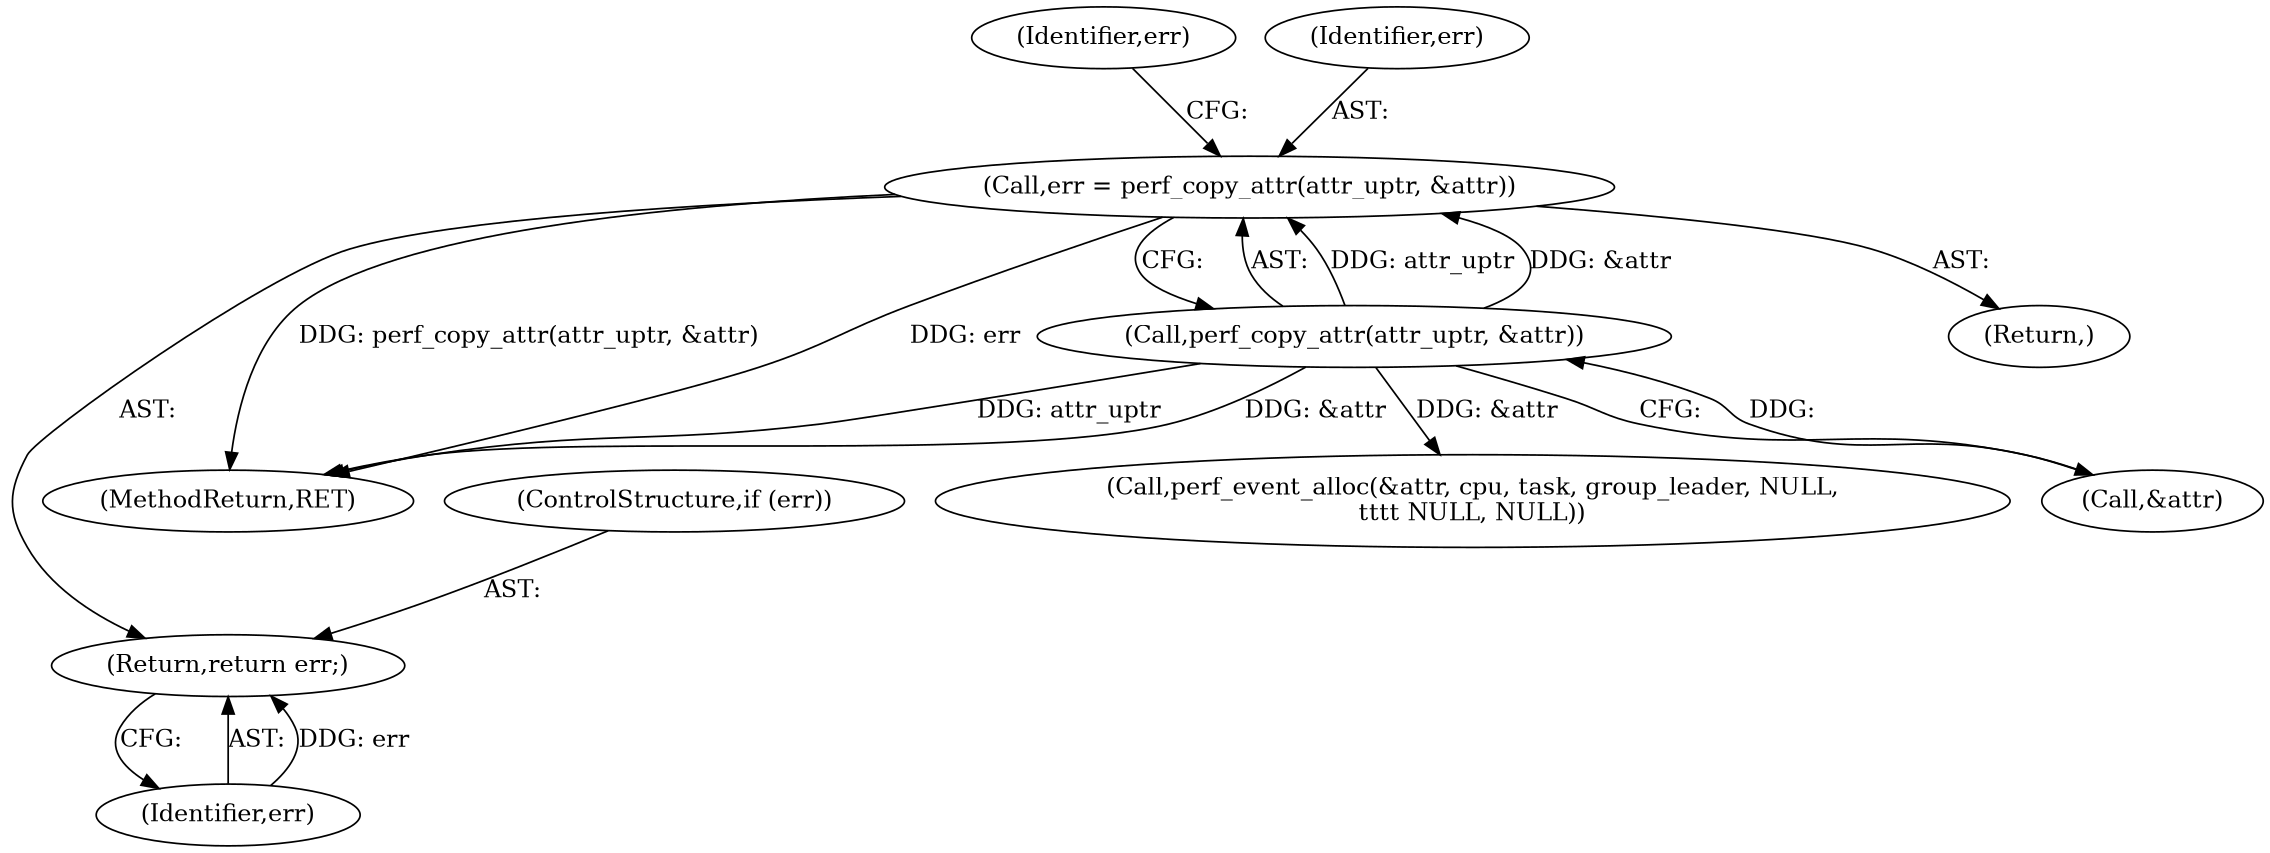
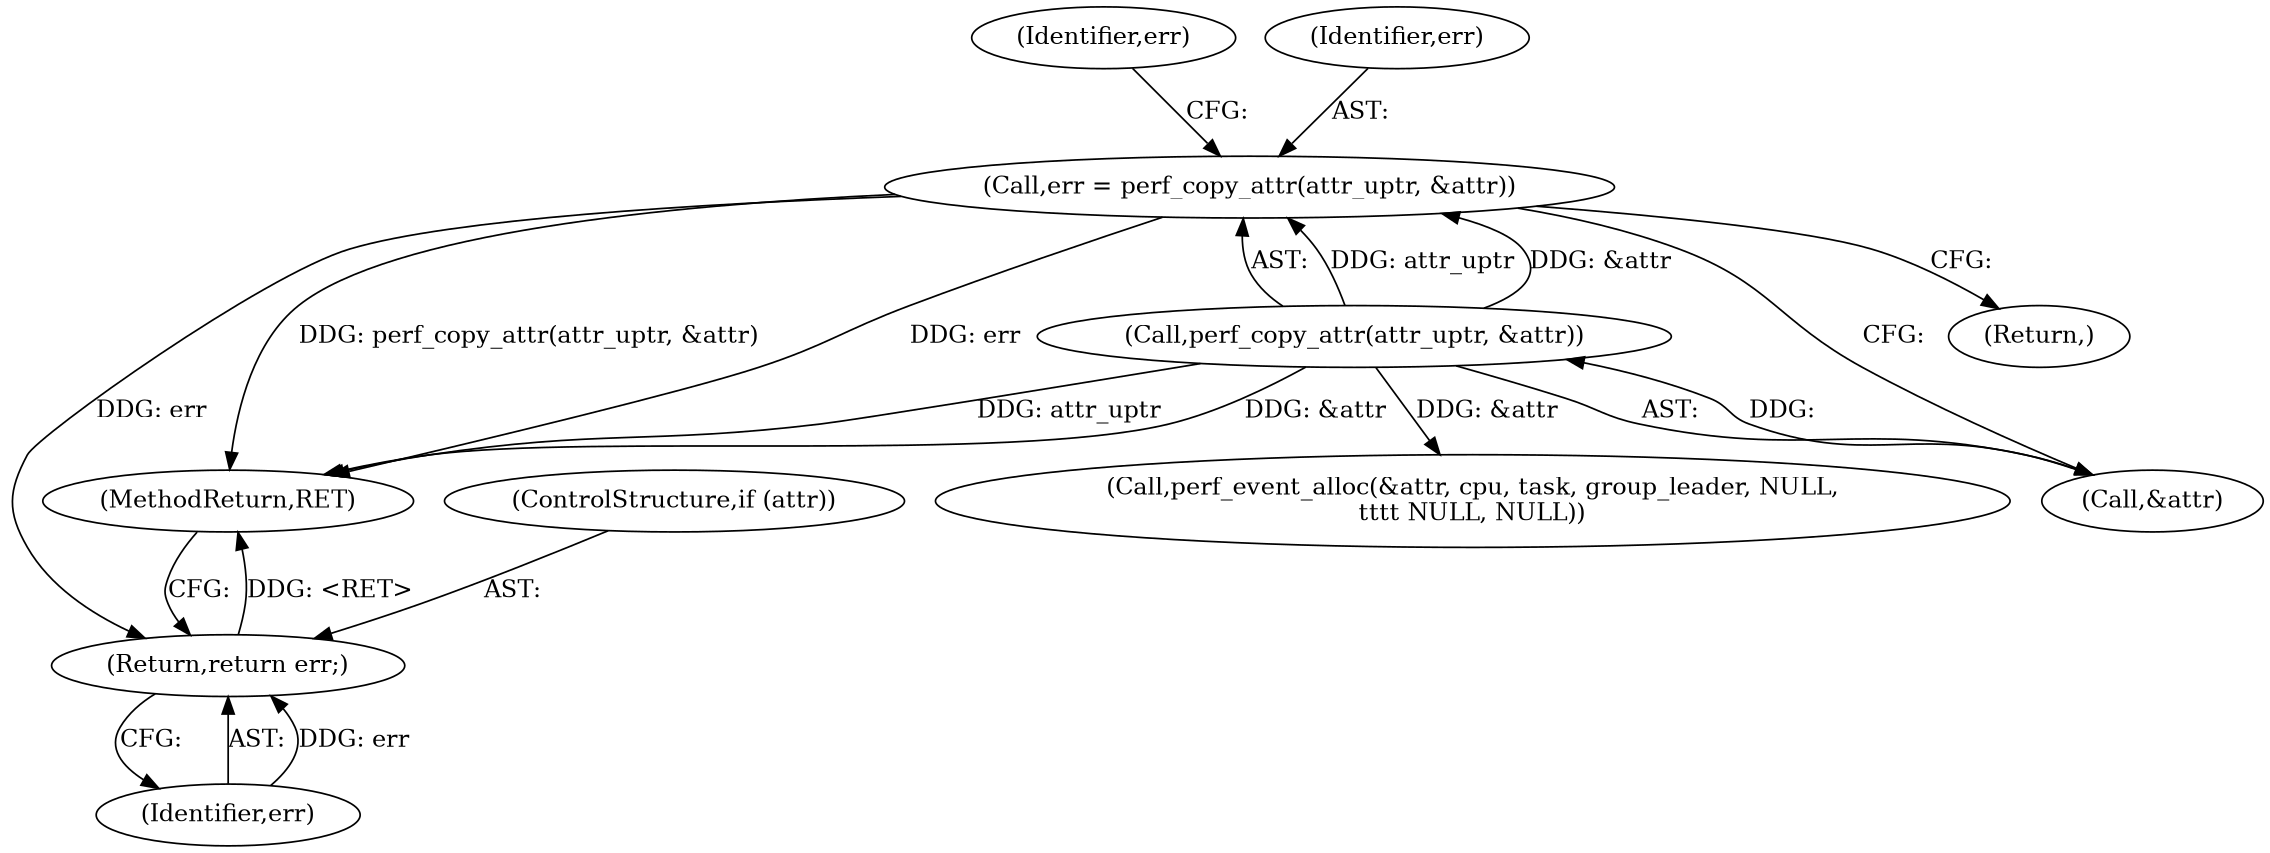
edge "(Call,err = perf_copy_attr(attr_uptr, &attr))" -> "(Return,)": label "AST: " -> "CFG: "
edge "(Call,err = perf_copy_attr(attr_uptr, &attr))" -> "(Call,perf_copy_attr(attr_uptr, &attr))": now "(Call,err = perf_copy_attr(attr_uptr, &attr))" -> "(Call,&attr)"
edge "(Call,err = perf_copy_attr(attr_uptr, &attr))" -> "(Return,return err;)": label "AST: " -> "DDG: err"
edge "(Call,perf_copy_attr(attr_uptr, &attr))" -> "(Call,&attr)": label "CFG: " -> "AST: "
node "(ControlStructure,if (err))": label "(ControlStructure,if (err))" -> "(ControlStructure,if (attr))"
edge "(MethodReturn,RET)" -> "(Return,return err;)": added, label "CFG:"
edge "(Return,return err;)" -> "(MethodReturn,RET)": added, label "DDG: <RET>"
